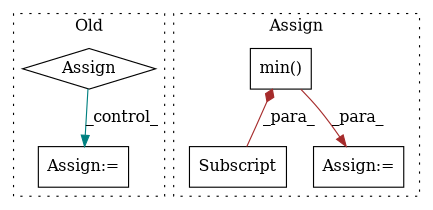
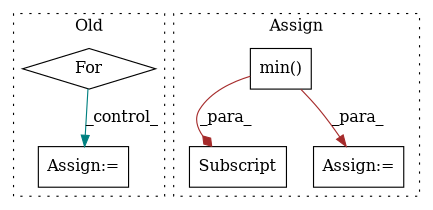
node "Assign": label "Assign" -> "For"
edge "Subscript" -> "min()": reversed
